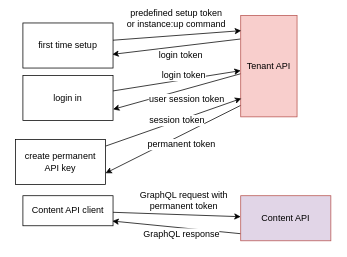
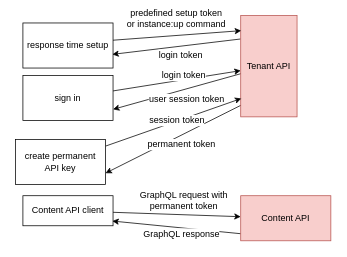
node "first time setup": label "first time setup" -> "response time setup"
node "login in": label "login in" -> "sign in"
node "Content API": fillcolor #e1d5e7 -> #f8cecc
